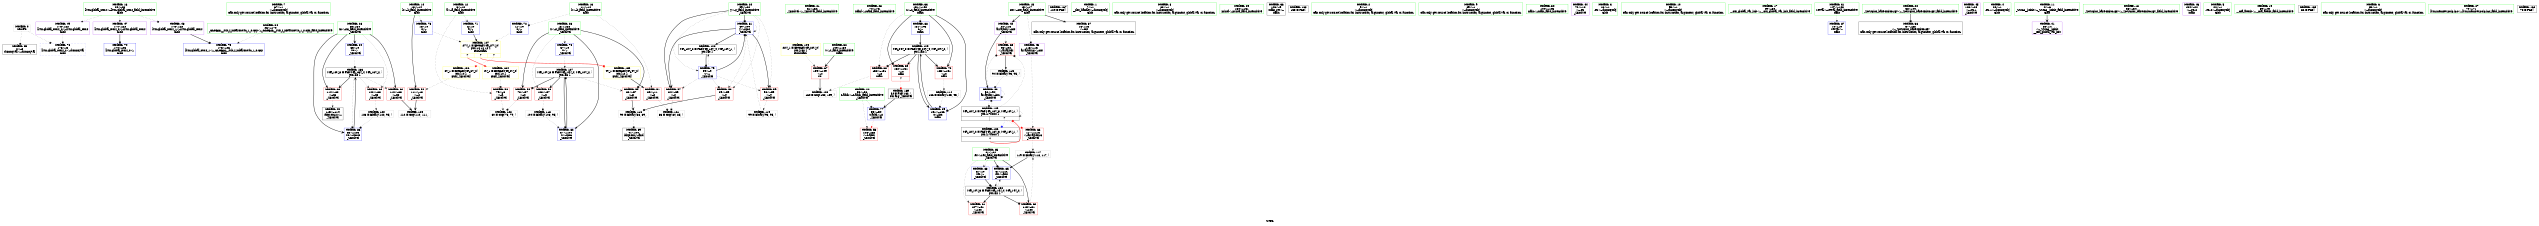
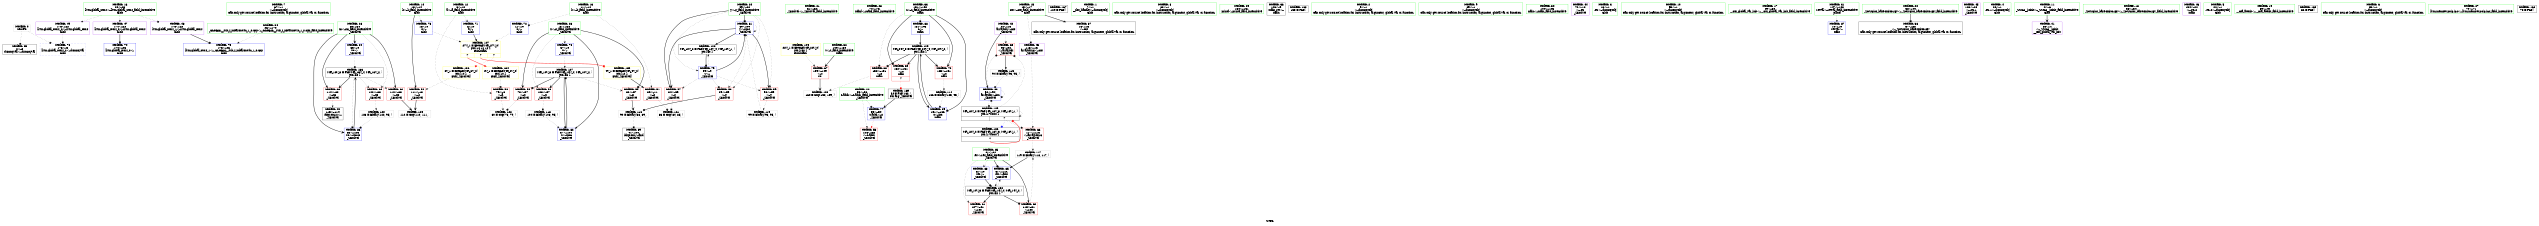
node "NodeID: 31": text "main" -> "printf"
edge "NodeID: 15" -> "NodeID: 42": removed
edge "NodeID: 129" -> "NodeID: 66": color red -> black
